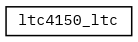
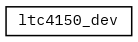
node "ltc4150_ltc": label "ltc4150_ltc" -> "ltc4150_dev"
